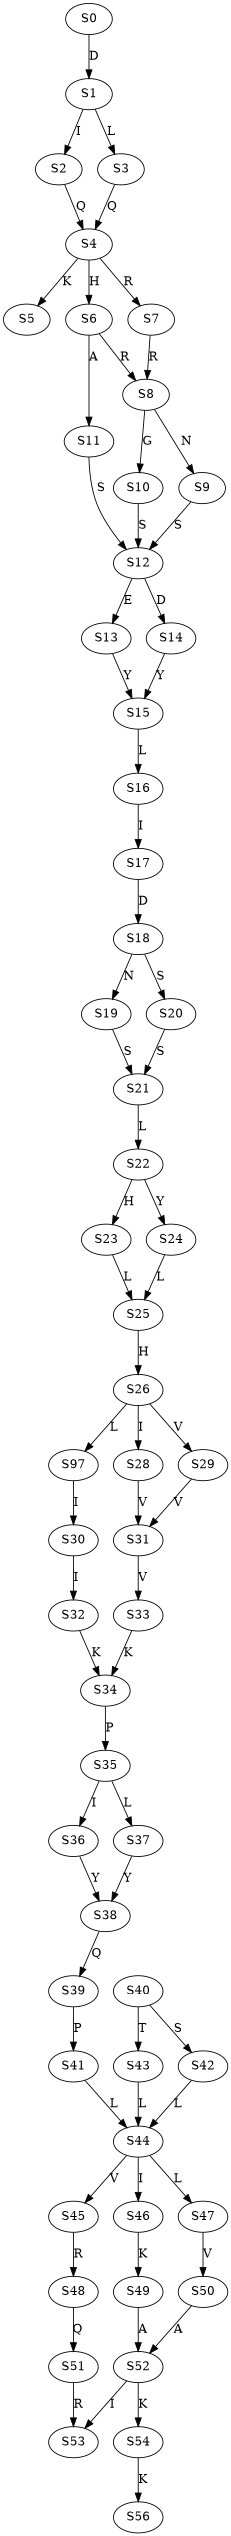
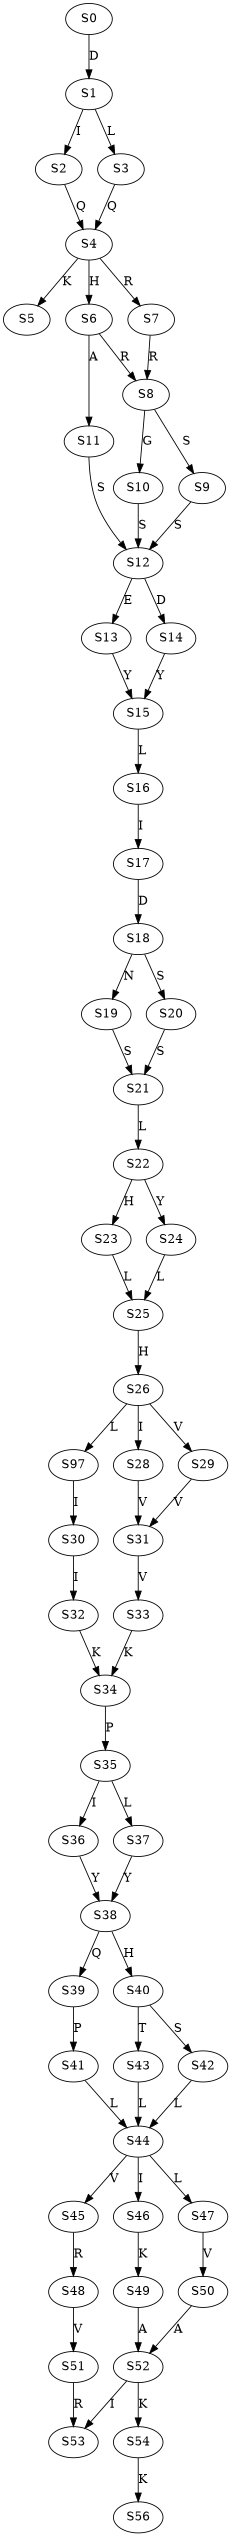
edge "S8" -> "S9": label "N" -> "S"
edge "S38" -> "S40": added, label "H"
edge "S48" -> "S51": label "Q" -> "V"
